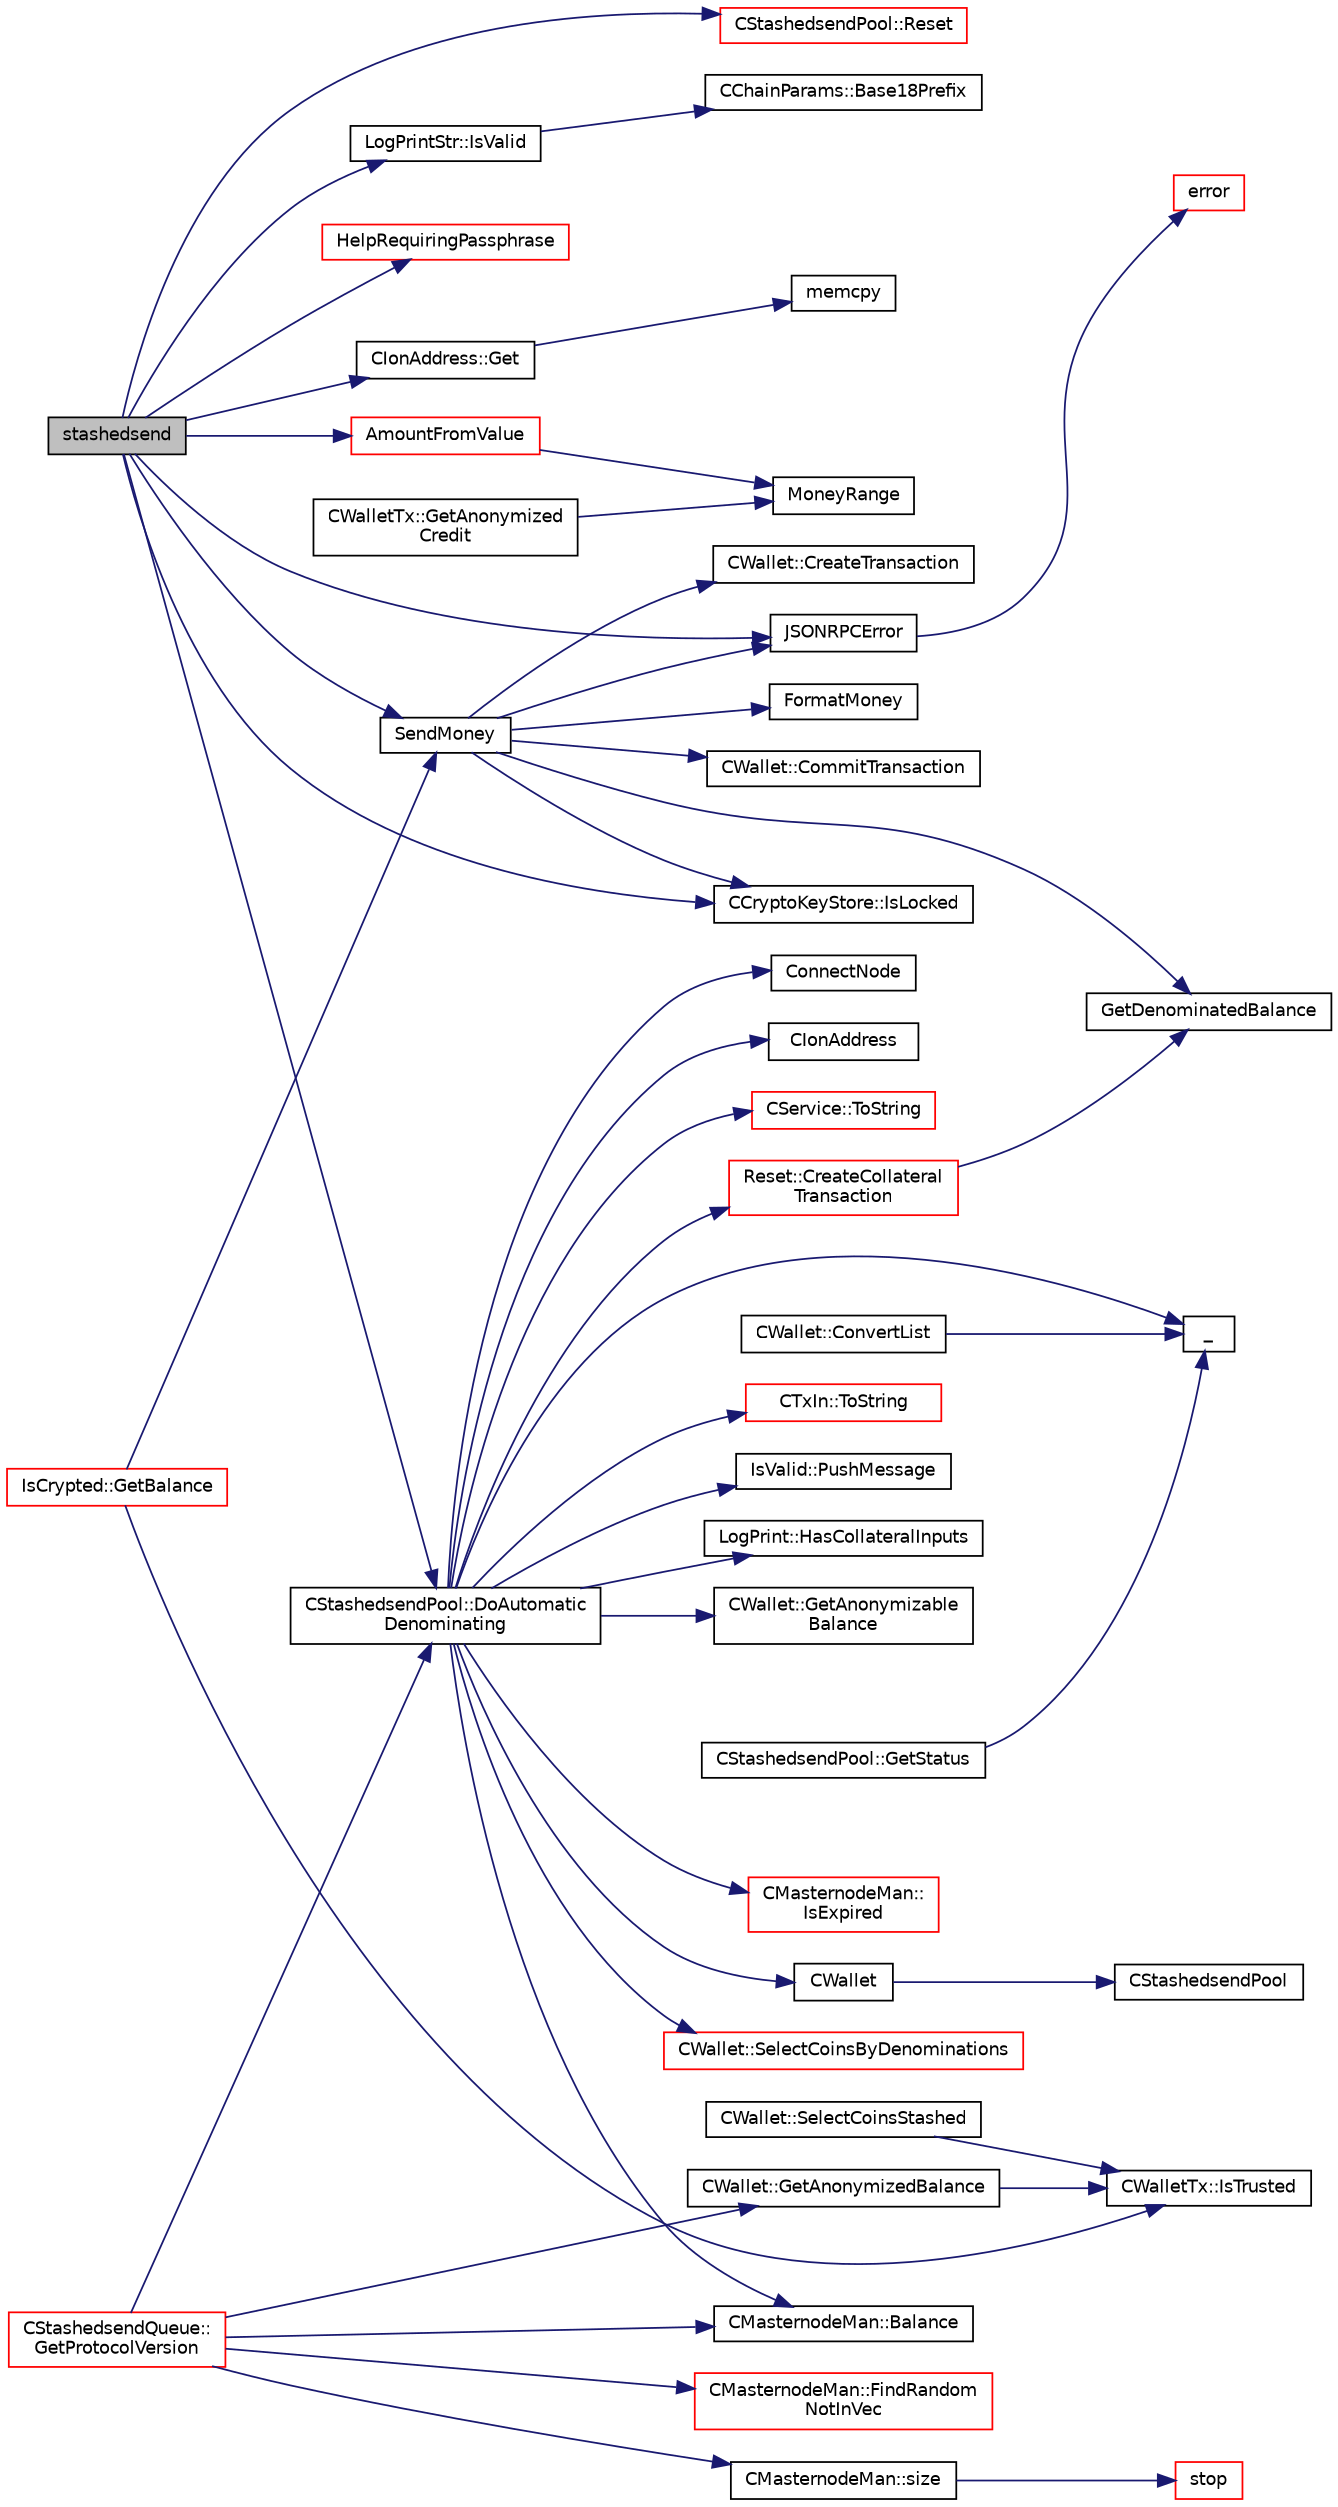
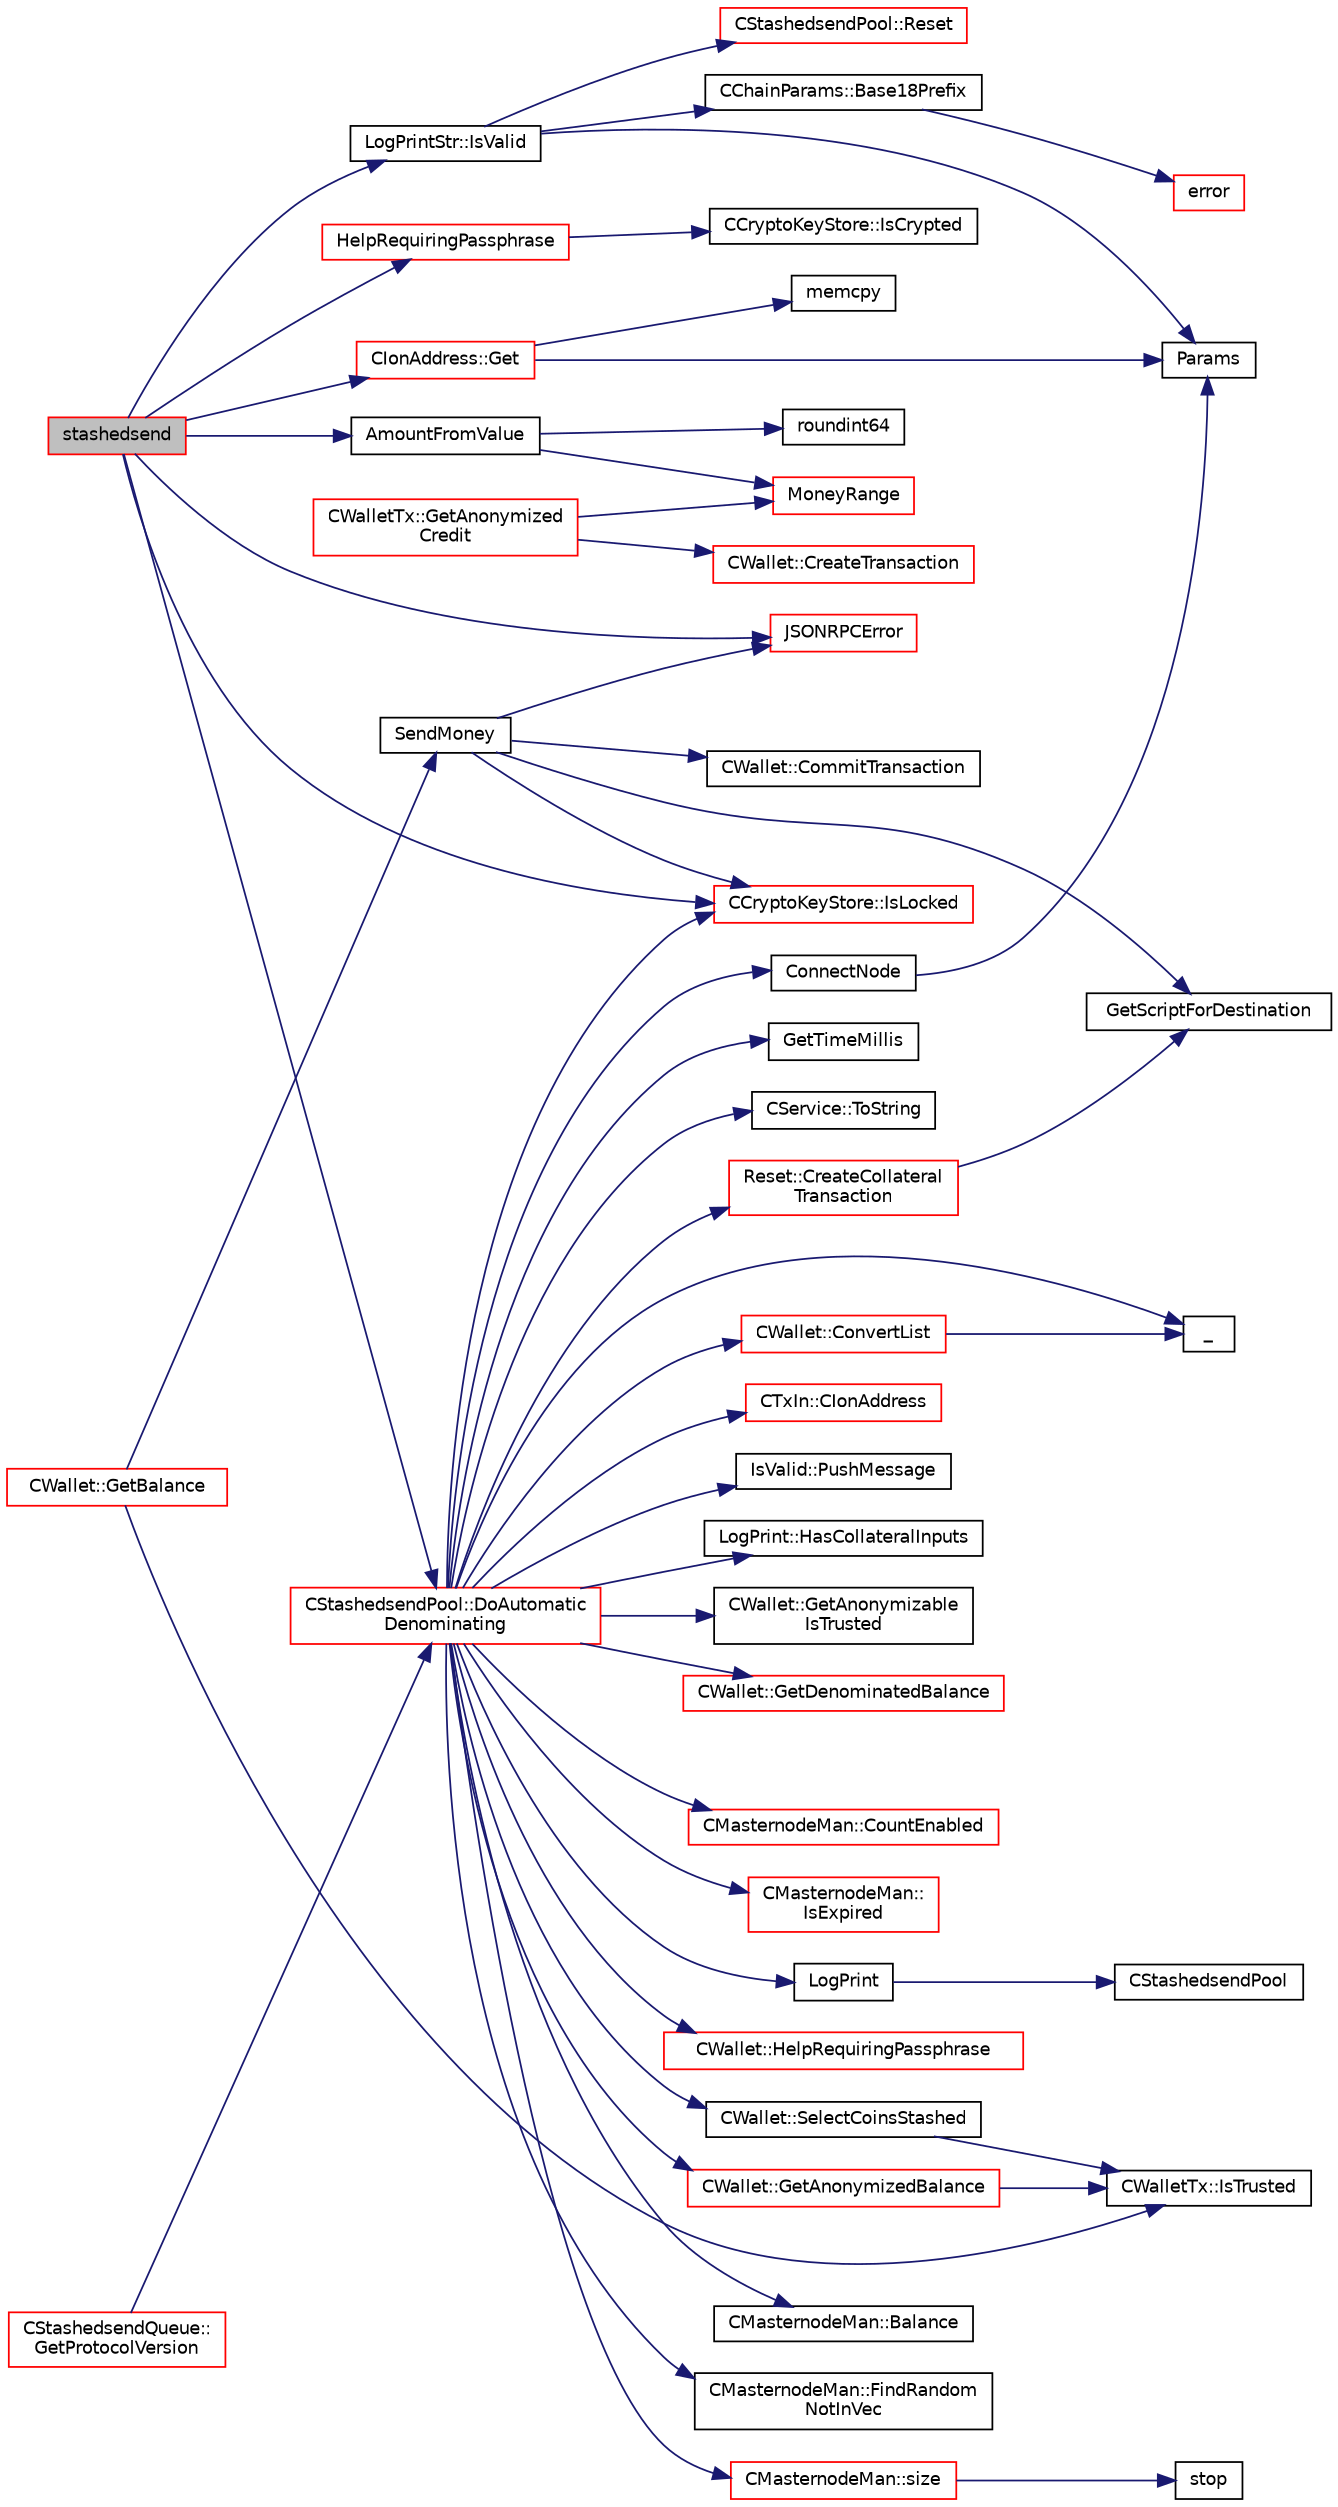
edge "stashedsend" -> "CStashedsendPool::Reset": now "LogPrintStr::IsValid" -> "CStashedsendPool::Reset"
node "CCryptoKeyStore::IsCrypted": added
node "CIonAddress::Get": color black -> red
node "Params": added
node "roundint64": added
node "stashedsend": color black -> red
node "AmountFromValue": color red -> black
edge "JSONRPCError" -> "error": now "CChainParams::Base18Prefix" -> "error"
node "MoneyRange": color black -> red
node "CWalletTx::GetAnonymized Credit": color black -> red
node "CWallet::CreateTransaction": color black -> red
edge "stashedsend" -> "SendMoney": removed
node "JSONRPCError": color black -> red
edge "SendMoney" -> "CWallet::CreateTransaction": now "CWalletTx::GetAnonymized Credit" -> "CWallet::CreateTransaction"
node "FormatMoney": removed
node "CCryptoKeyStore::IsLocked": color black -> red
node "GetDenominatedBalance": label "GetDenominatedBalance" -> "GetScriptForDestination"
node "CIonAddress": label "CIonAddress" -> "GetTimeMillis"
node "CService::ToString": color red -> black
edge "CStashedsendPool::DoAutomatic Denominating" -> "CCryptoKeyStore::IsLocked": added
node "CWallet::ConvertList": color black -> red
node "CTxIn::ToString": label "CTxIn::ToString" -> "CTxIn::CIonAddress"
edge "CStashedsendPool::DoAutomatic Denominating" -> "CWallet::ConvertList": added
node "IsCrypted::GetBalance": label "IsCrypted::GetBalance" -> "CWallet::GetBalance"
node "CStashedsendPool::DoAutomatic Denominating": color black -> red
node "CWallet::GetAnonymizable Balance": label "CWallet::GetAnonymizable Balance" -> "CWallet::GetAnonymizable IsTrusted"
node "CWallet::GetDenominatedBalance": added
node "CStashedsendPool::GetStatus": removed
node "CMasternodeMan::CountEnabled": added
edge "CStashedsendPool::DoAutomatic Denominating" -> "CWallet::SelectCoinsStashed": added
node "CWallet": label "CWallet" -> "LogPrint"
node "CWallet::SelectCoinsByDenominations": label "CWallet::SelectCoinsByDenominations" -> "CWallet::HelpRequiringPassphrase"
node "CWallet::GetAnonymizedBalance": color black -> red
edge "CStashedsendQueue:: GetProtocolVersion" -> "CWallet::GetAnonymizedBalance": now "CStashedsendPool::DoAutomatic Denominating" -> "CWallet::GetAnonymizedBalance"
edge "CStashedsendQueue:: GetProtocolVersion" -> "CMasternodeMan::Balance": removed
edge "CStashedsendQueue:: GetProtocolVersion" -> "CMasternodeMan::FindRandom NotInVec": now "CStashedsendPool::DoAutomatic Denominating" -> "CMasternodeMan::FindRandom NotInVec"
node "CMasternodeMan::FindRandom NotInVec": color red -> black
edge "CStashedsendQueue:: GetProtocolVersion" -> "CMasternodeMan::size": now "CStashedsendPool::DoAutomatic Denominating" -> "CMasternodeMan::size"
node "CMasternodeMan::size": color black -> red
node "stop": color red -> black
